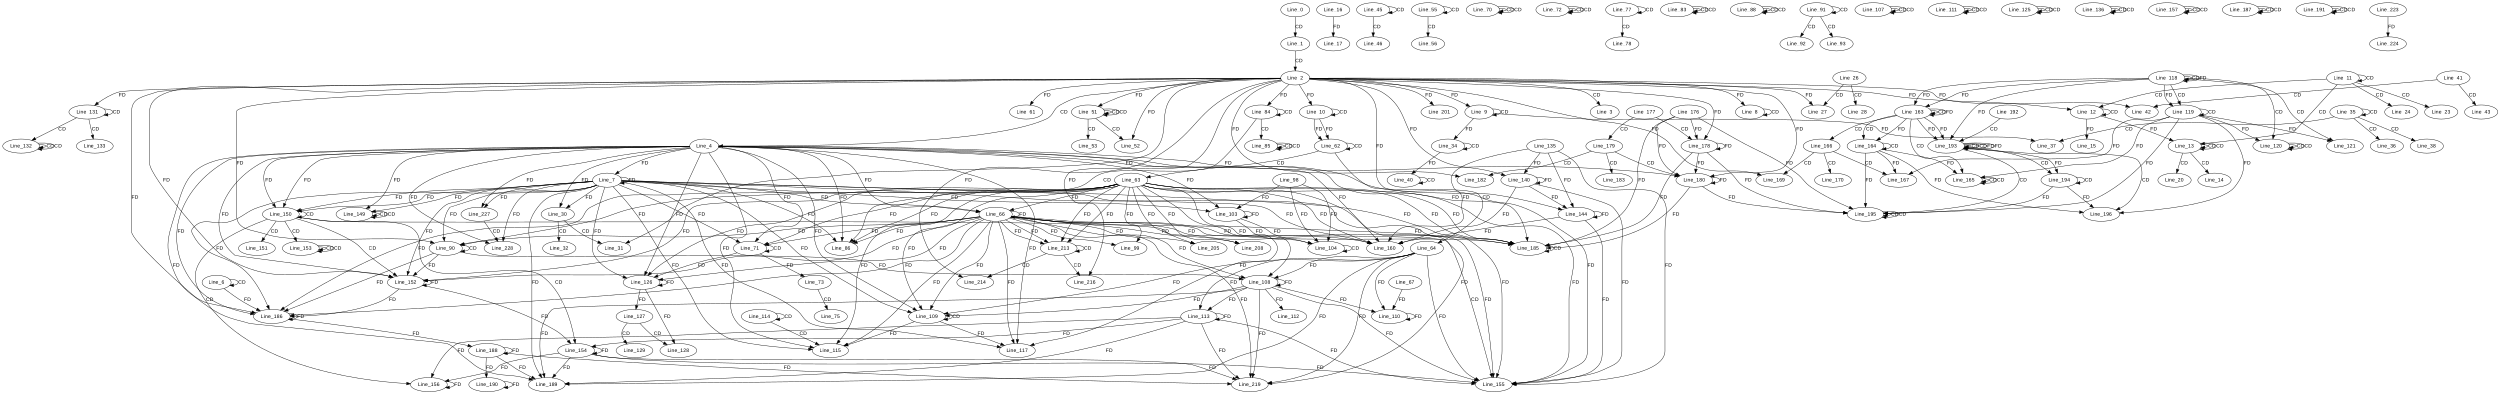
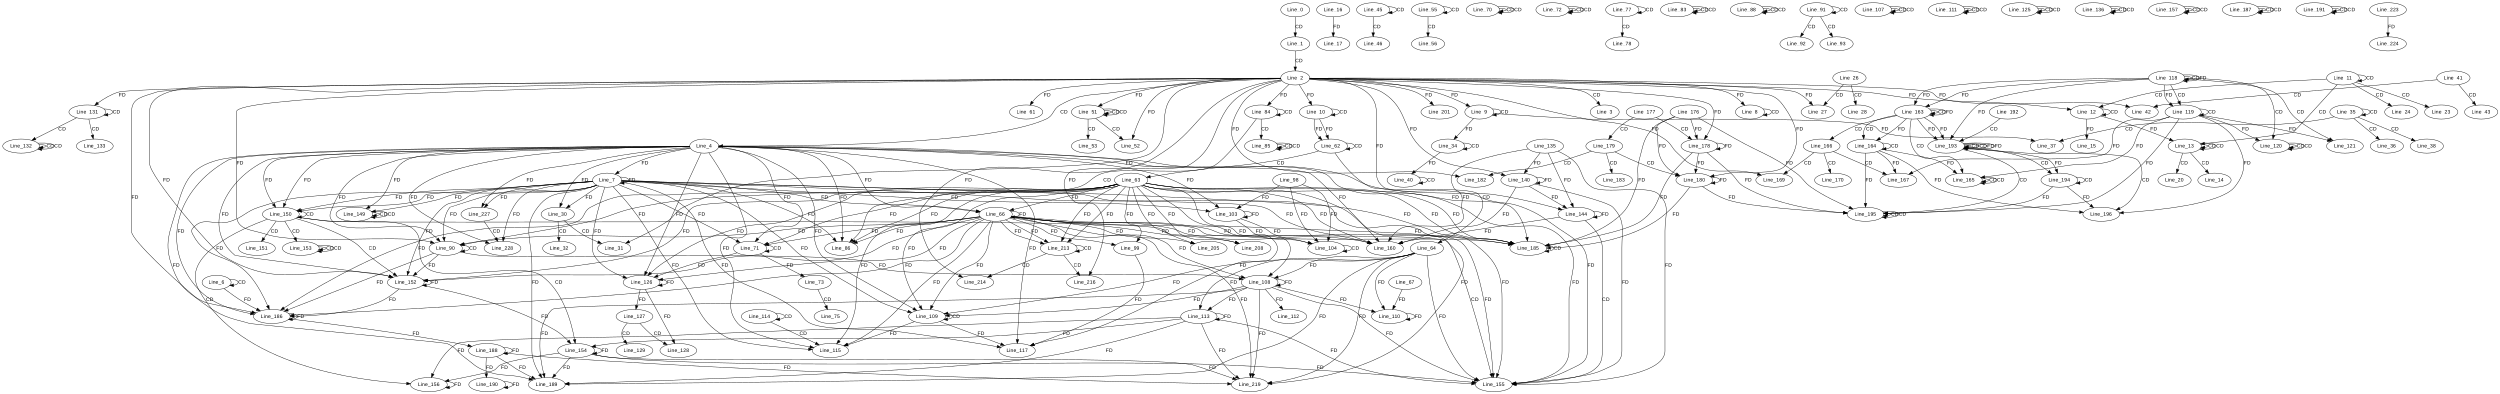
edge "Line_4" -> "Line_180": now "Line_4" -> "Line_90"
edge "Line_66" -> "Line_117": now "Line_99" -> "Line_117"
edge "Line_144" -> "Line_155": label "FD" -> "CD"
